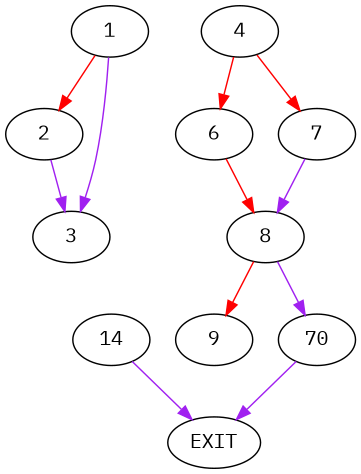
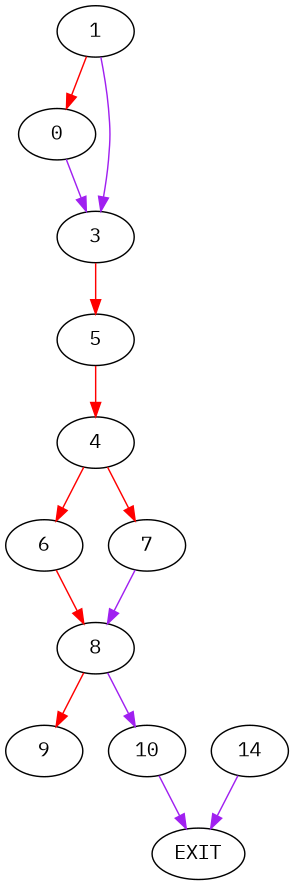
node "2": label "2" -> "0"
node "5": added
node "70": label "70" -> "10"
